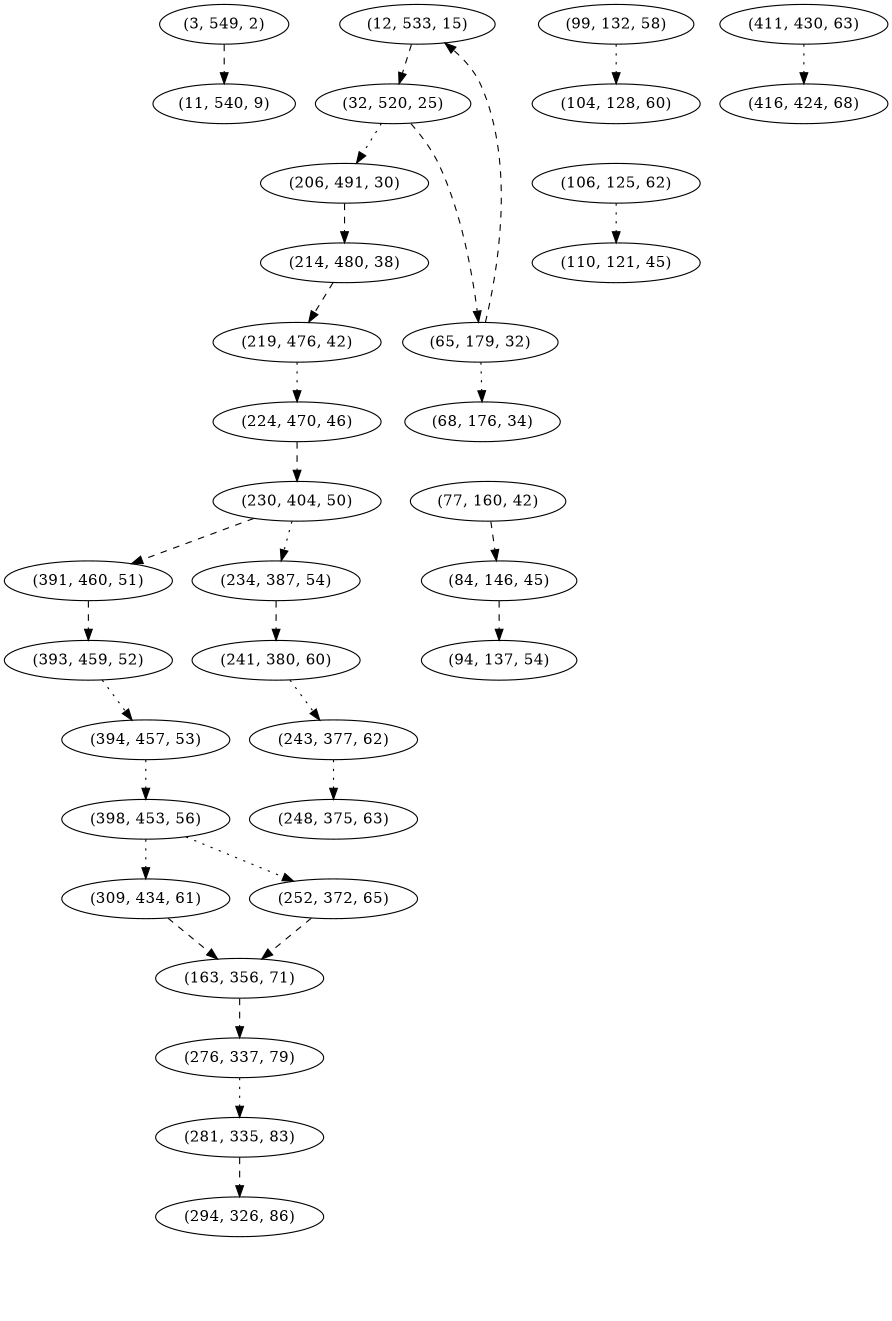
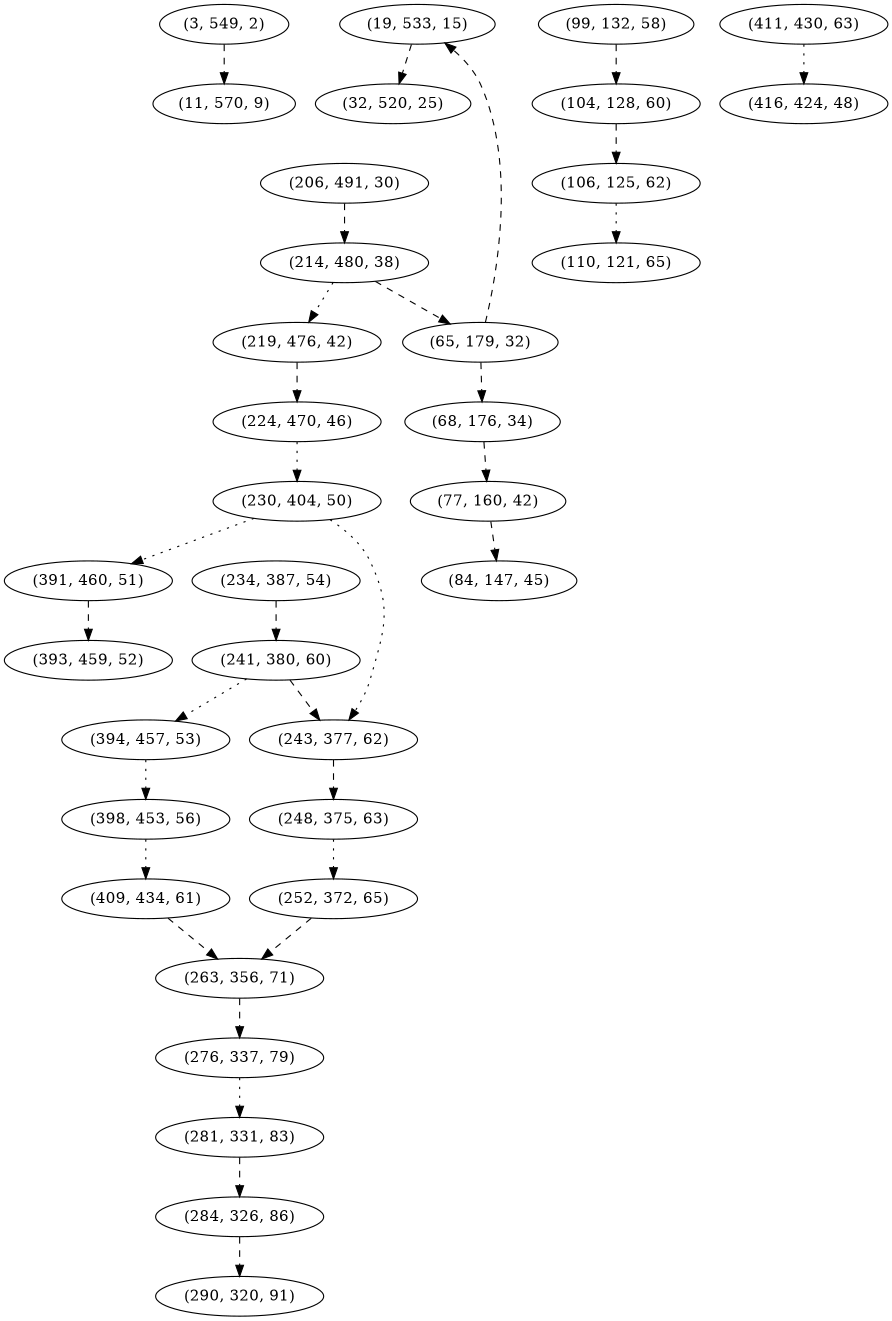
node "(12, 533, 15)": label "(12, 533, 15)" -> "(19, 533, 15)"
edge "(99, 132, 58)" -> "(104, 128, 60)": style dotted -> dashed
node "(11, 540, 9)": label "(11, 540, 9)" -> "(11, 570, 9)"
node "(416, 424, 68)": label "(416, 424, 68)" -> "(416, 424, 48)"
edge "(104, 128, 60)" -> "(106, 125, 62)": added
edge "(32, 520, 25)" -> "(206, 491, 30)": removed
edge "(32, 520, 25)" -> "(65, 179, 32)": now "(214, 480, 38)" -> "(65, 179, 32)"
node "(110, 121, 45)": label "(110, 121, 45)" -> "(110, 121, 65)"
edge "(214, 480, 38)" -> "(219, 476, 42)": style dashed -> dotted
edge "(219, 476, 42)" -> "(224, 470, 46)": style dotted -> dashed
edge "(65, 179, 32)" -> "(68, 176, 34)": style dotted -> dashed
edge "(224, 470, 46)" -> "(230, 404, 50)": style dashed -> dotted
edge "(68, 176, 34)" -> "(77, 160, 42)": added
edge "(230, 404, 50)" -> "(234, 387, 54)": now "(230, 404, 50)" -> "(243, 377, 62)"
edge "(230, 404, 50)" -> "(391, 460, 51)": style dashed -> dotted
node "(84, 146, 45)": label "(84, 146, 45)" -> "(84, 147, 45)"
node "(94, 137, 54)": removed
edge "(393, 459, 52)" -> "(394, 457, 53)": now "(241, 380, 60)" -> "(394, 457, 53)"
edge "(241, 380, 60)" -> "(243, 377, 62)": style dotted -> dashed
edge "(243, 377, 62)" -> "(248, 375, 63)": style dotted -> dashed
edge "(398, 453, 56)" -> "(252, 372, 65)": now "(248, 375, 63)" -> "(252, 372, 65)"
node "(309, 434, 61)": label "(309, 434, 61)" -> "(409, 434, 61)"
node "(163, 356, 71)": label "(163, 356, 71)" -> "(263, 356, 71)"
node "(281, 335, 83)": label "(281, 335, 83)" -> "(281, 331, 83)"
node "(294, 326, 86)": label "(294, 326, 86)" -> "(284, 326, 86)"
node "(290, 320, 91)": added
